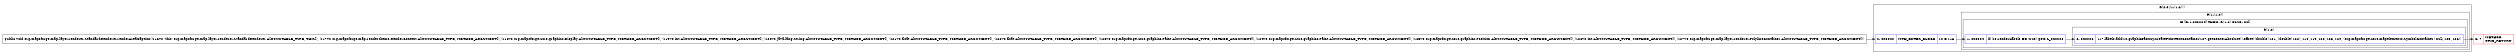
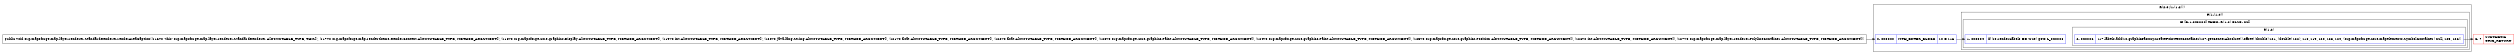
node "3: ?": text "METHOD" -> "SYNTHETIC"
edge "1: 0x0004" -> "2: 0x0006": removed
